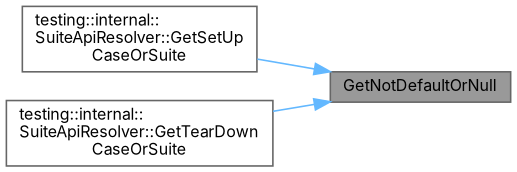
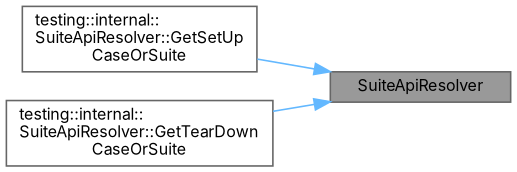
node "GetNotDefaultOrNull": label "GetNotDefaultOrNull" -> "SuiteApiResolver"
